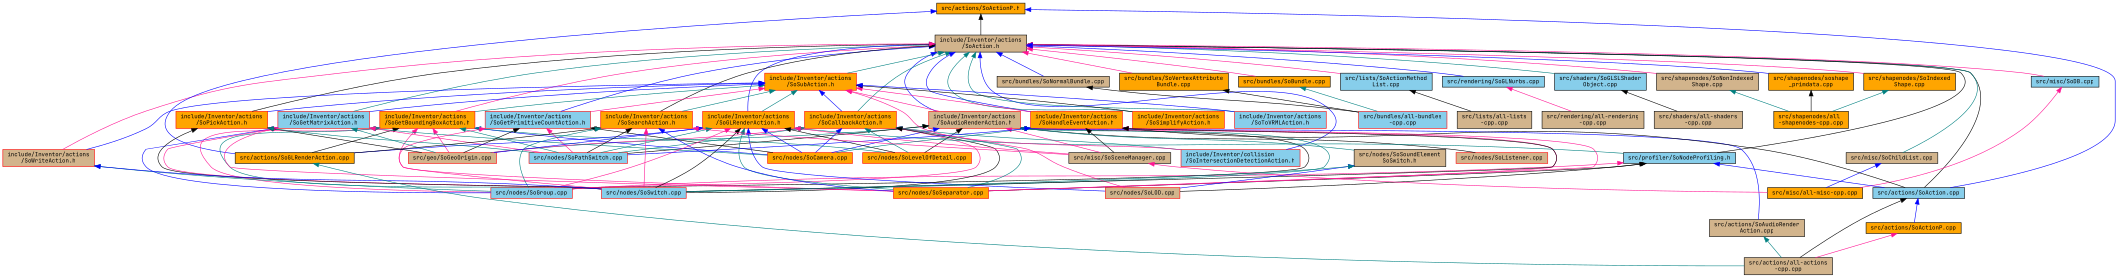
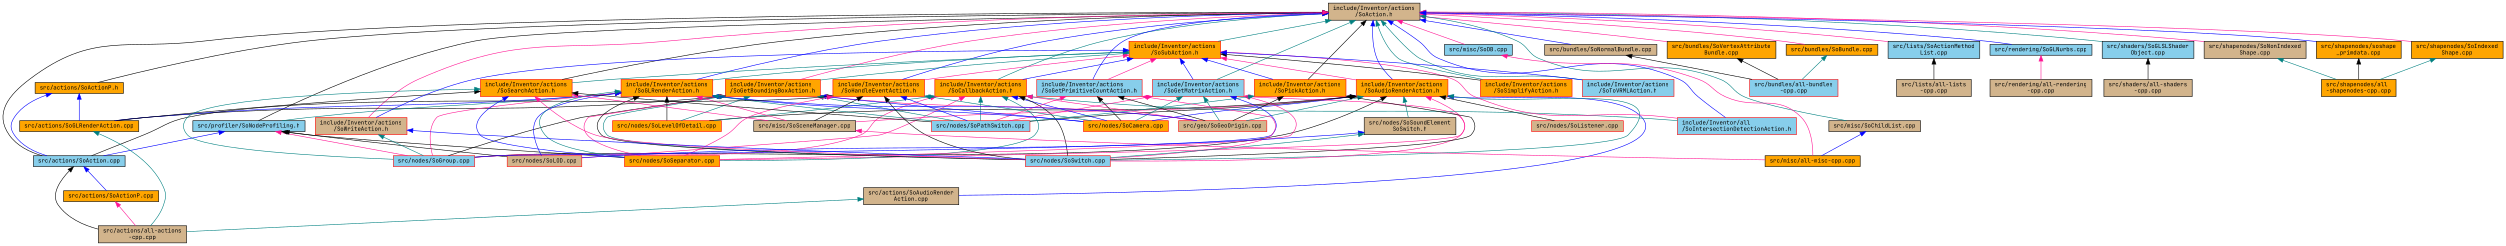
edge "include/Inventor/actions /SoAction.h" -> "src/actions/SoActionP.h": reversed
node "include/Inventor/actions /SoAudioRenderAction.h": fillcolor tan -> orange
node "include/Inventor/collision /SoIntersectionDetectionAction.h": label "include/Inventor/collision /SoIntersectionDetectionAction.h" -> "include/Inventor/all /SoIntersectionDetectionAction.h"
edge "src/nodes/SoGroup.cpp" -> "include/Inventor/actions /SoGetBoundingBoxAction.h": color deeppink -> black
